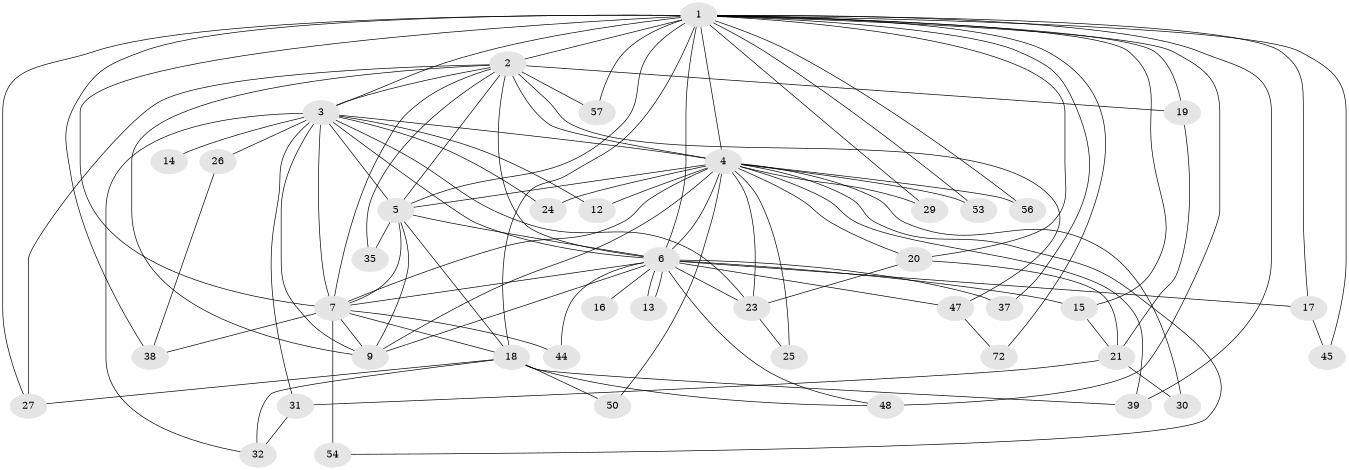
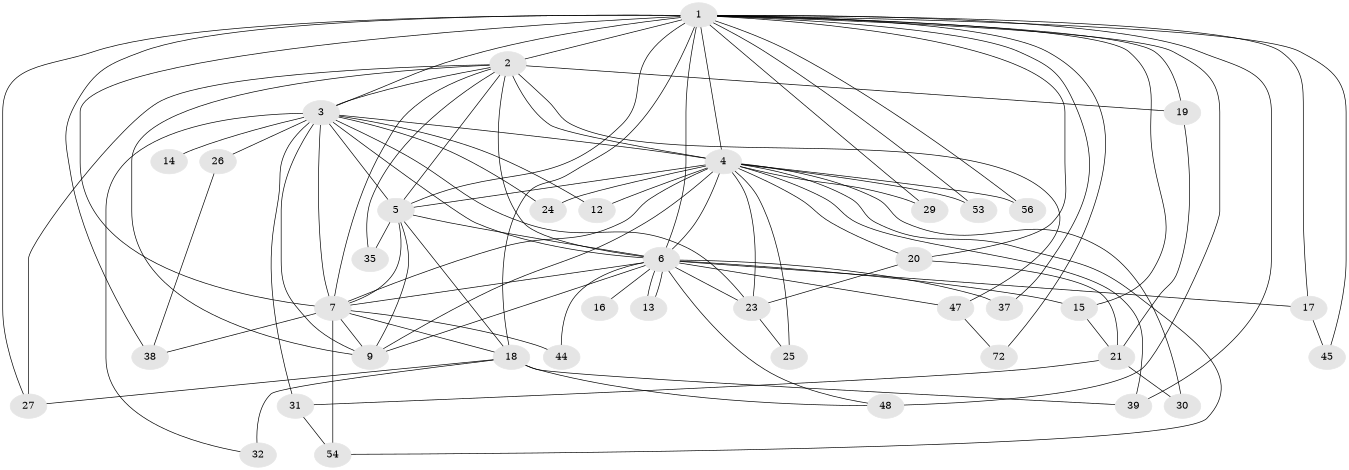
node "57": removed
node "50": removed
edge "31" -- "32": now "31" -- "54"
